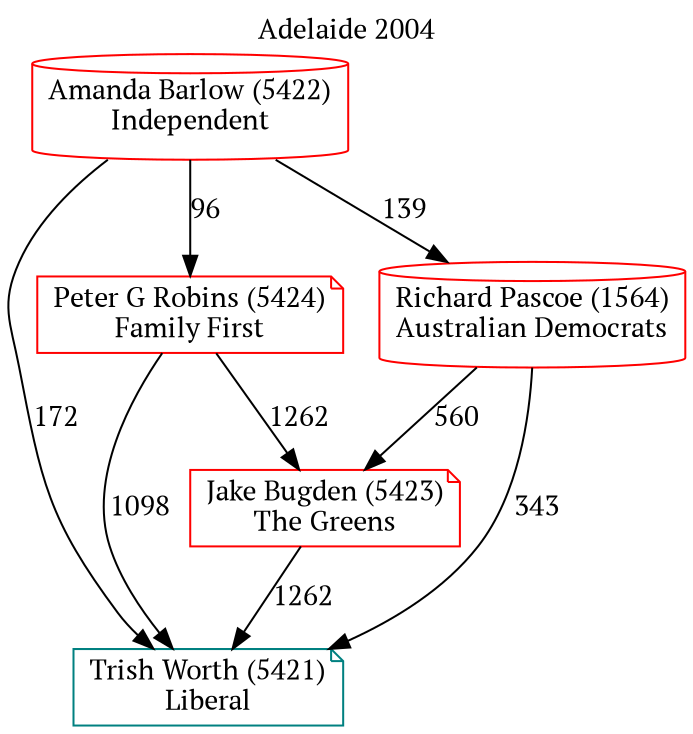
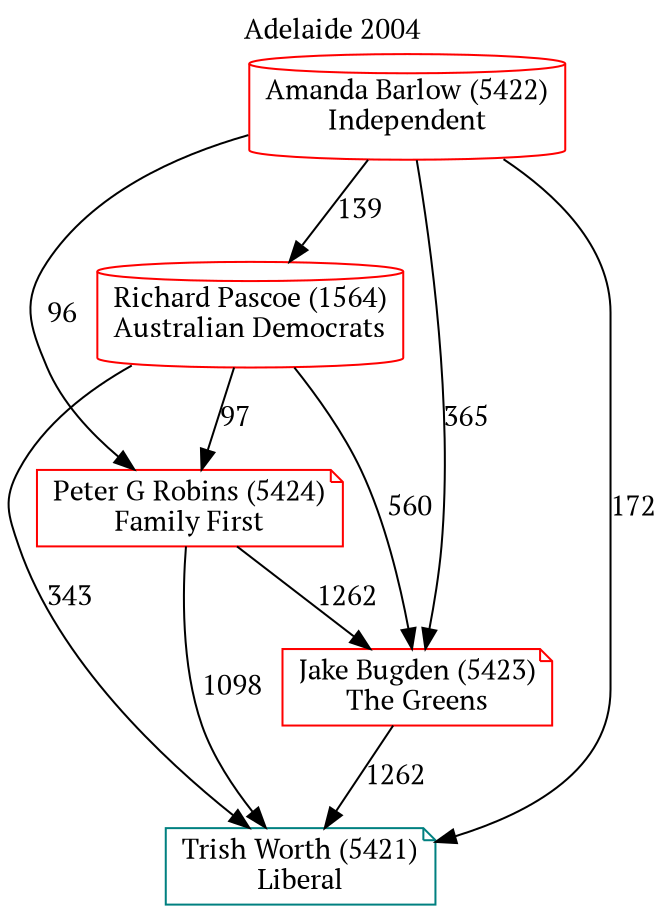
edge "Amanda Barlow (5422) Independent" -> "Jake Bugden (5423) The Greens": added, label "365"
edge "Richard Pascoe (1564) Australian Democrats" -> "Peter G Robins (5424) Family First": added, label "97"
